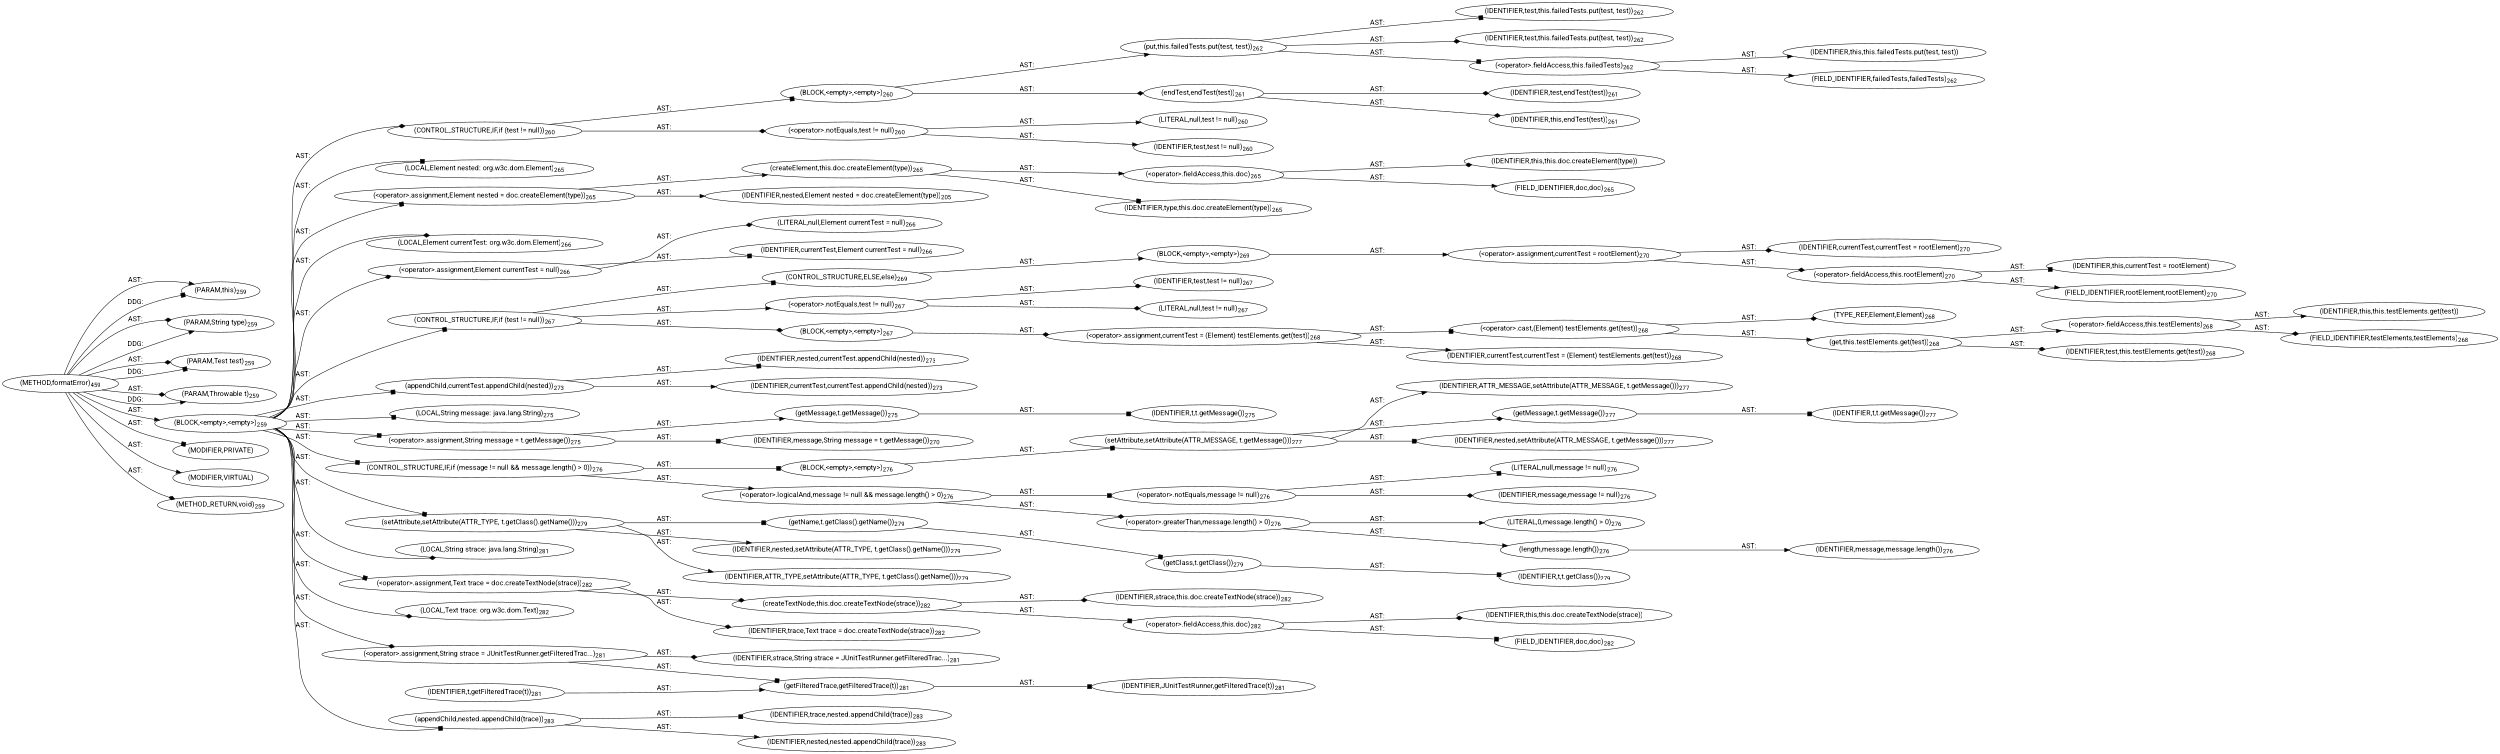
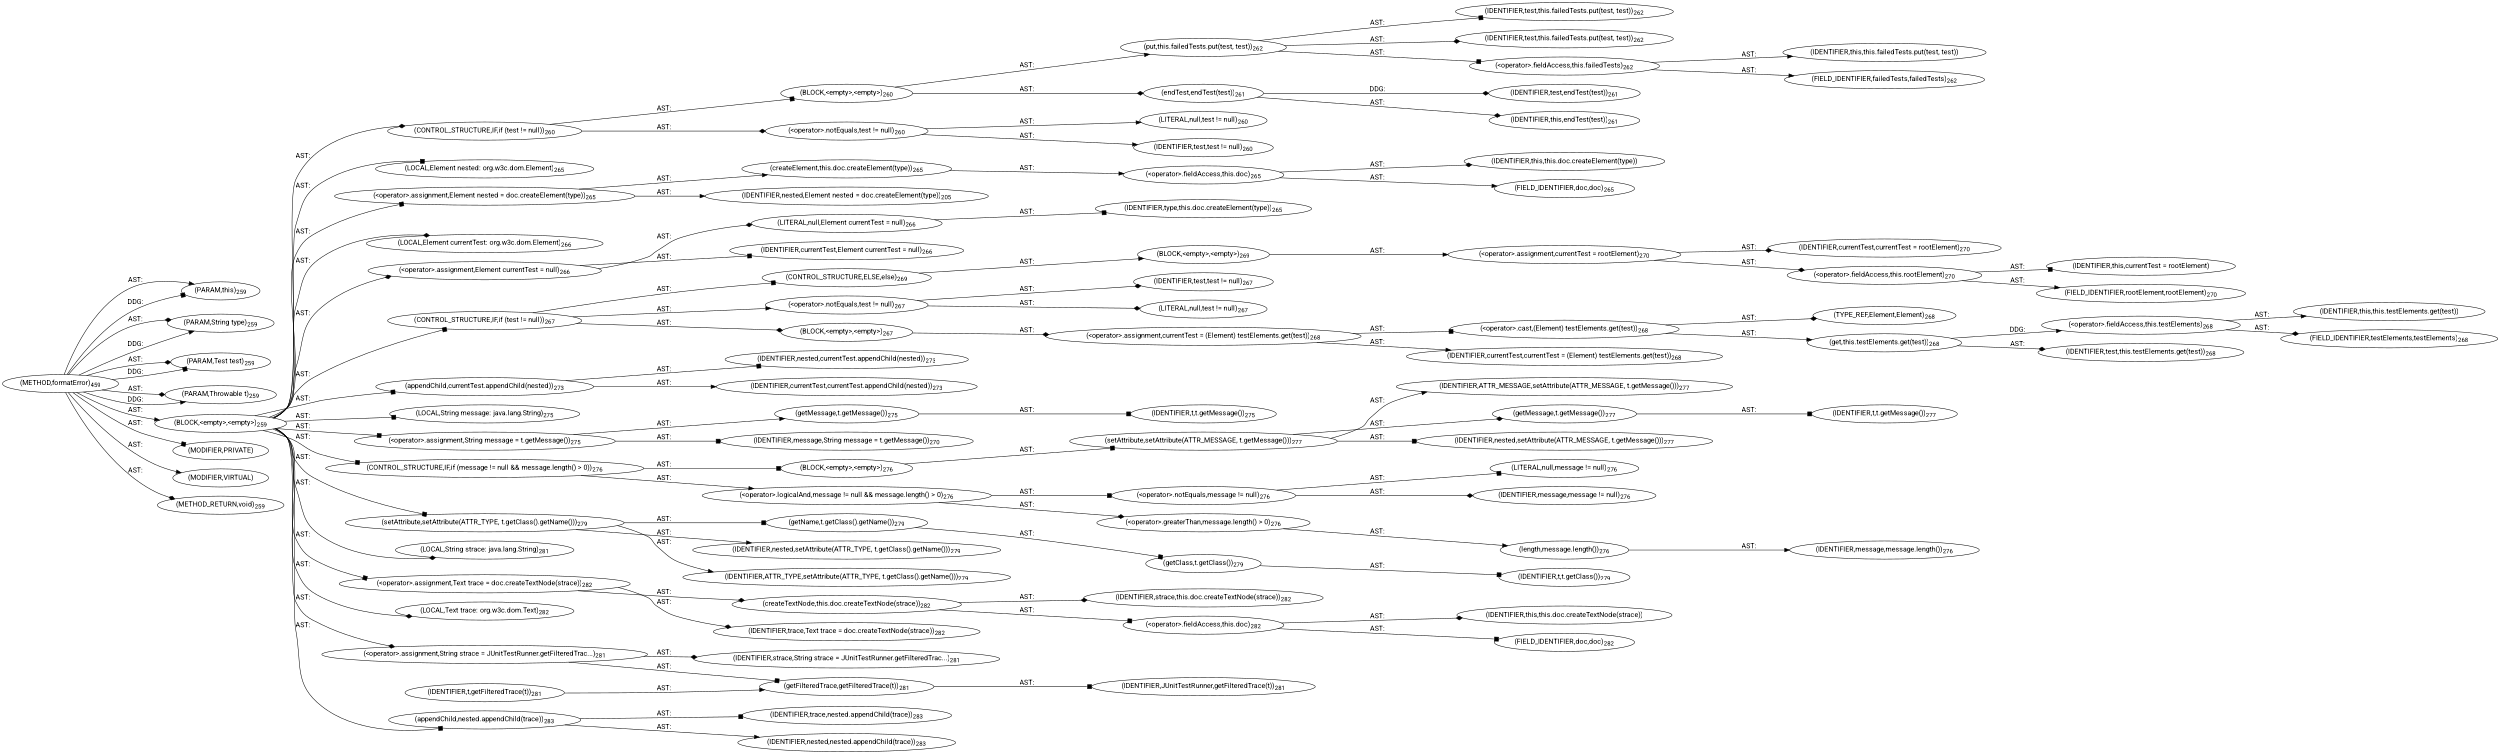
edge "(endTest,endTest(test))" -> "(IDENTIFIER,test,endTest(test))": label "AST: " -> "DDG: "
edge "(createElement,this.doc.createElement(type))" -> "(IDENTIFIER,type,this.doc.createElement(type))": now "(LITERAL,null,Element currentTest = null)" -> "(IDENTIFIER,type,this.doc.createElement(type))"
edge "(get,this.testElements.get(test))" -> "(<operator>.fieldAccess,this.testElements)": label "AST: " -> "DDG: "
node "(LITERAL,0,message.length() > 0)": removed
